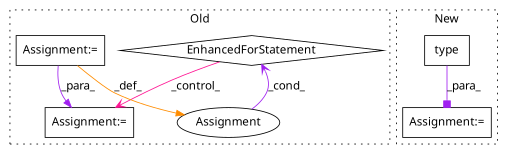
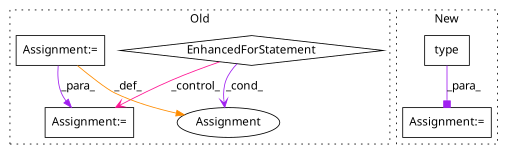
edge "Assignment" -> "EnhancedForStatement": reversed
